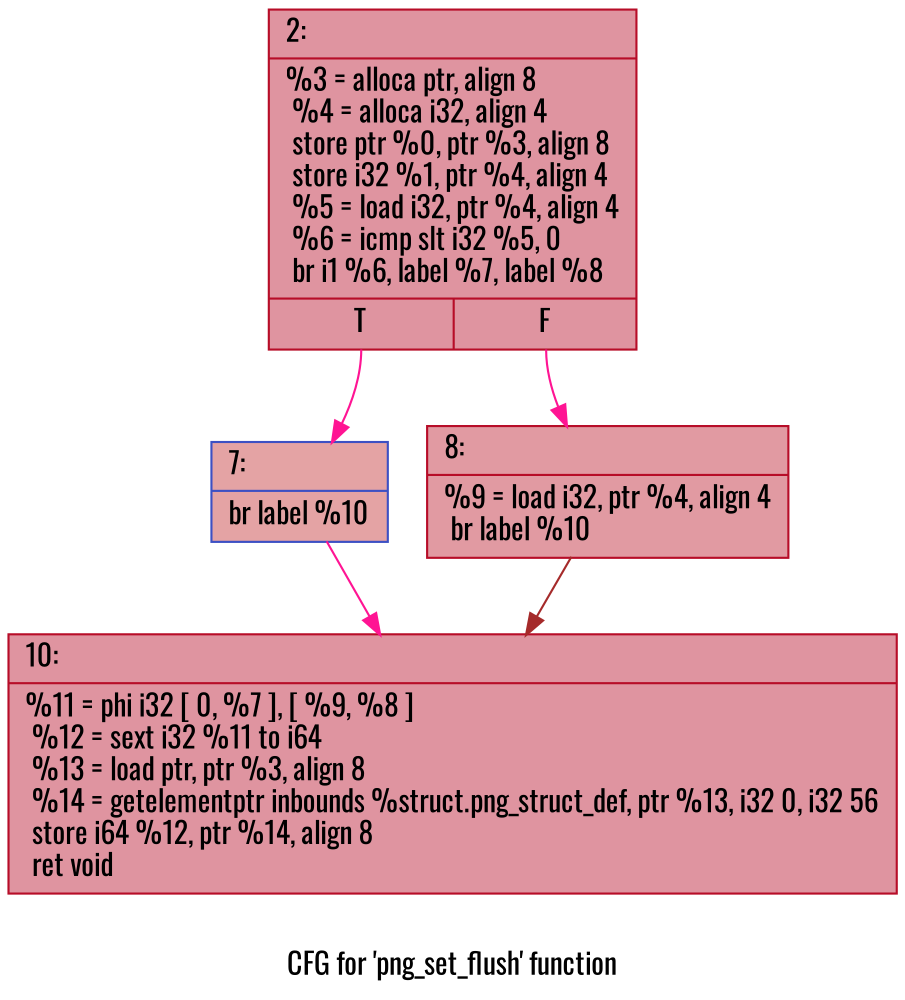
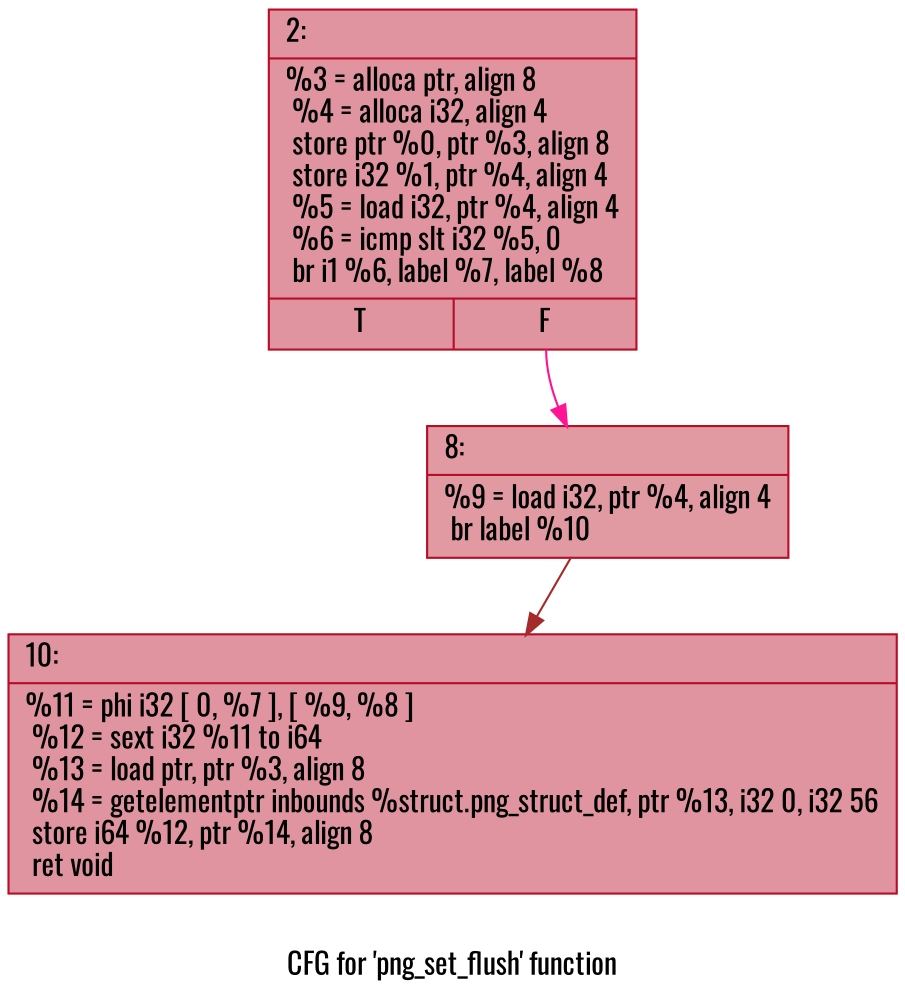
node "7:": removed
